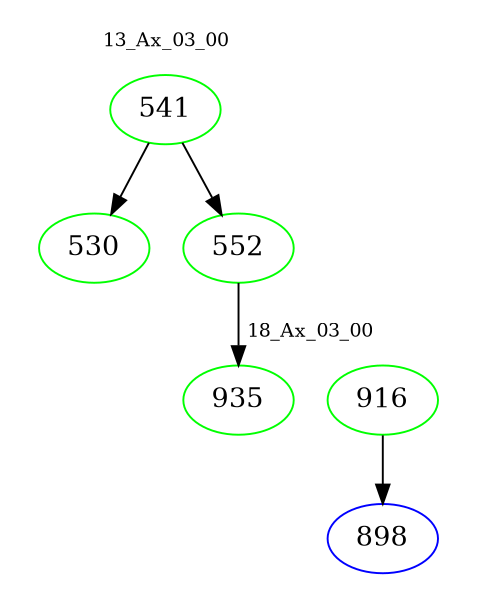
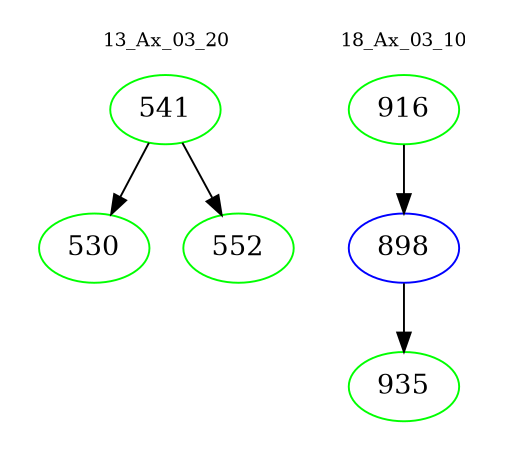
cluster "13_Ax_03_00": label "13_Ax_03_00" -> "13_Ax_03_20"
edge "552" -> "935": now "898" -> "935"
cluster "18_Ax_03_00": label "18_Ax_03_00" -> "18_Ax_03_10"
